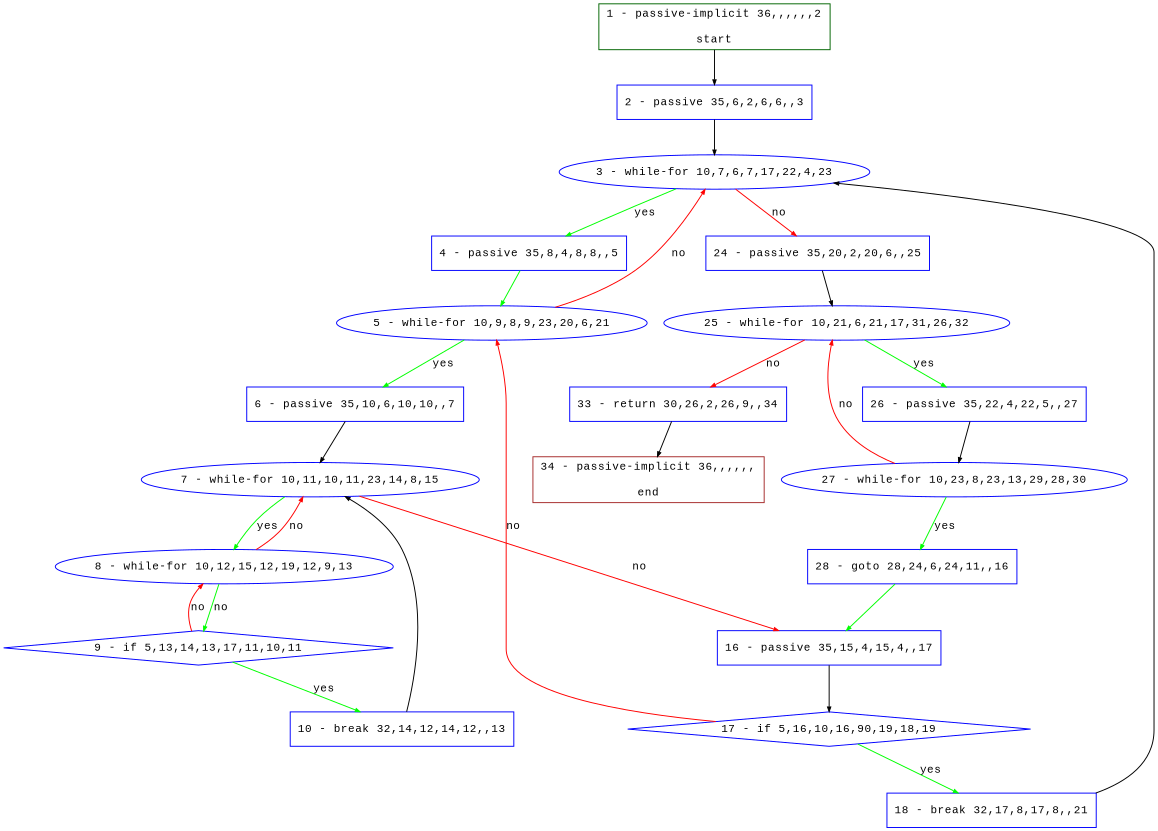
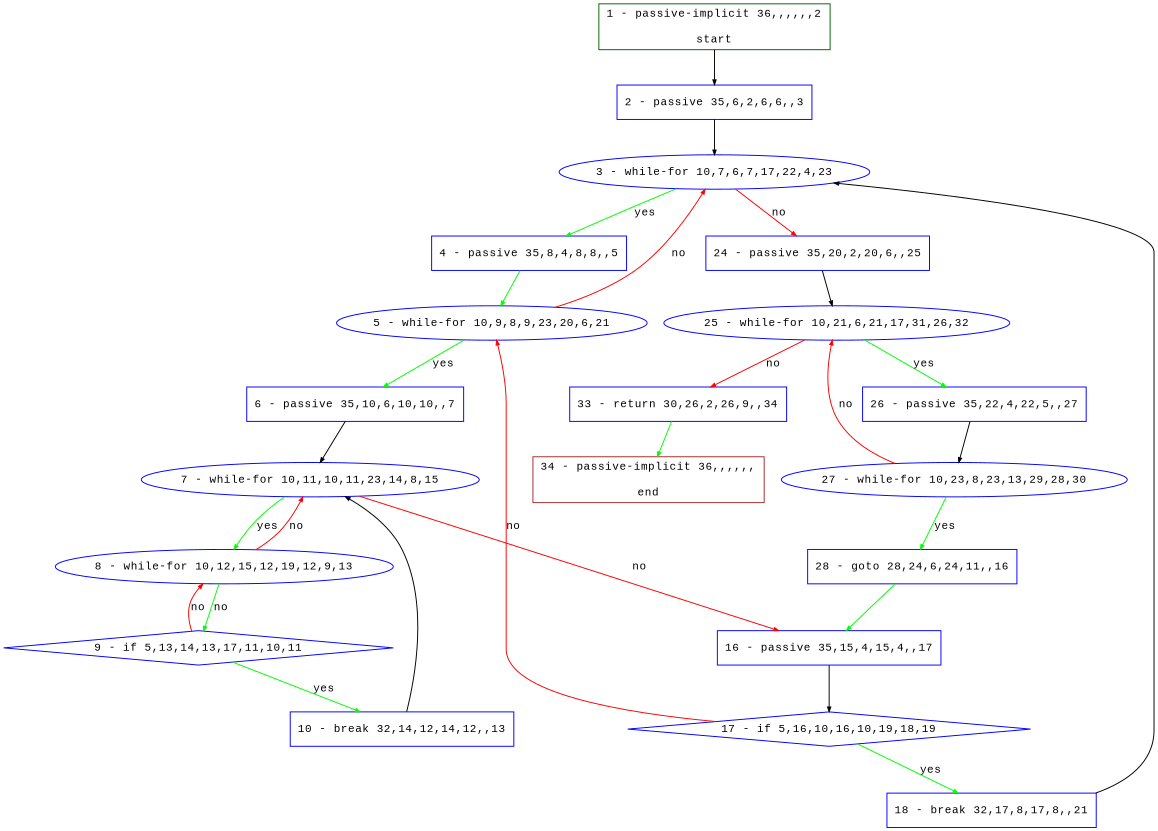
edge "33 - return 30,26,2,26,9,,34" -> "34 - passive-implicit 36,,,,,, end": color #000000 -> #00ff00
node "17 - if 5,16,10,16,90,19,18,19": label "17 - if 5,16,10,16,90,19,18,19" -> "17 - if 5,16,10,16,10,19,18,19"
